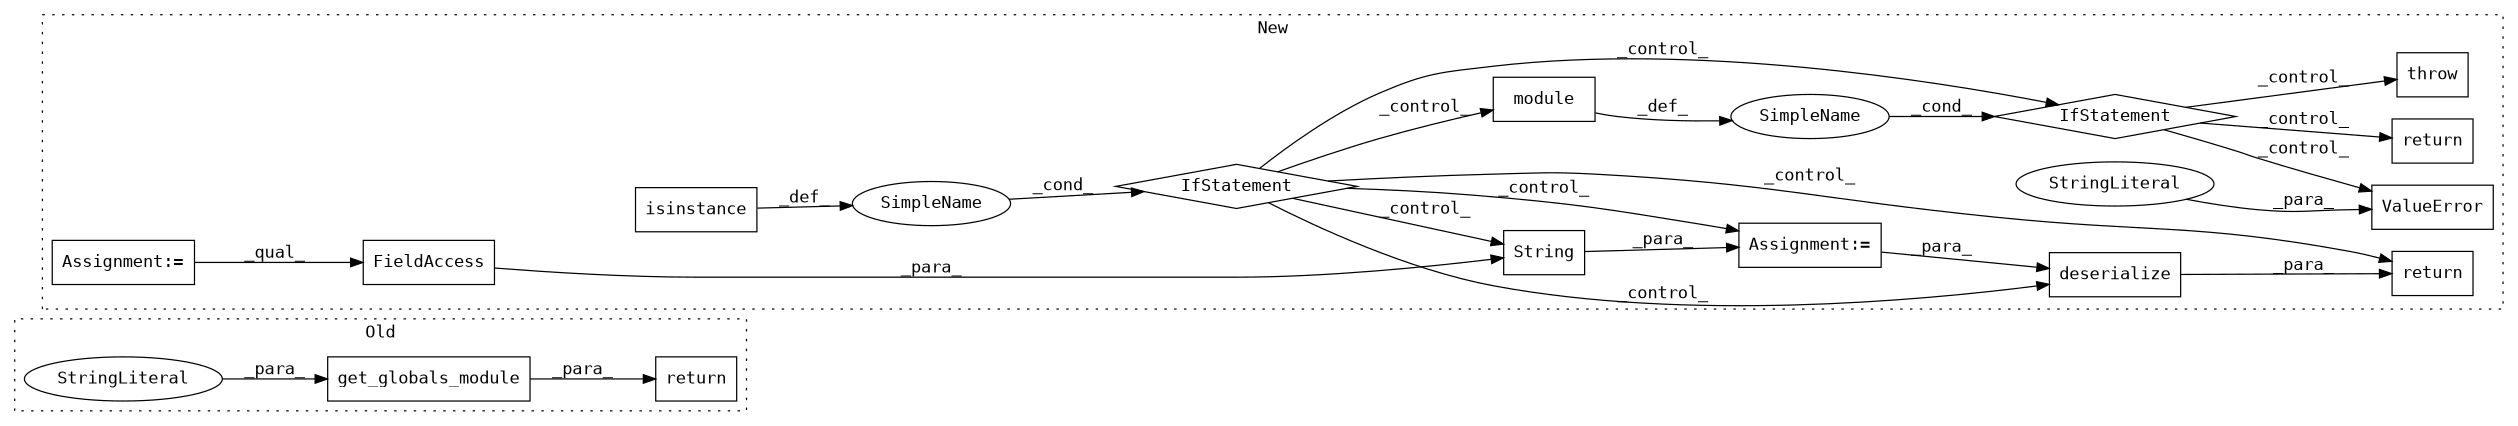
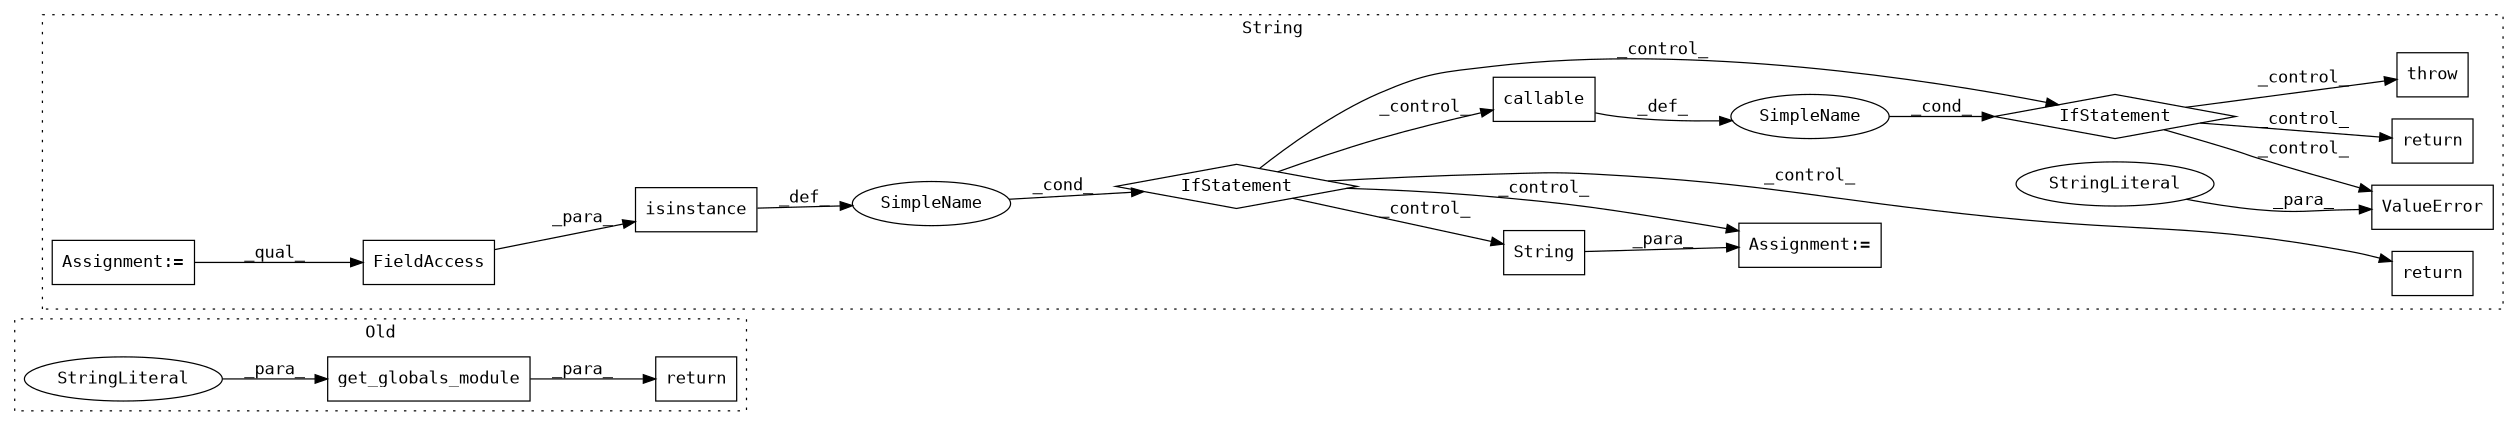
cluster "New": label "New" -> "String"
node "module": label "module" -> "callable"
node "deserialize": removed
edge "FieldAccess" -> "String": now "FieldAccess" -> "isinstance"
